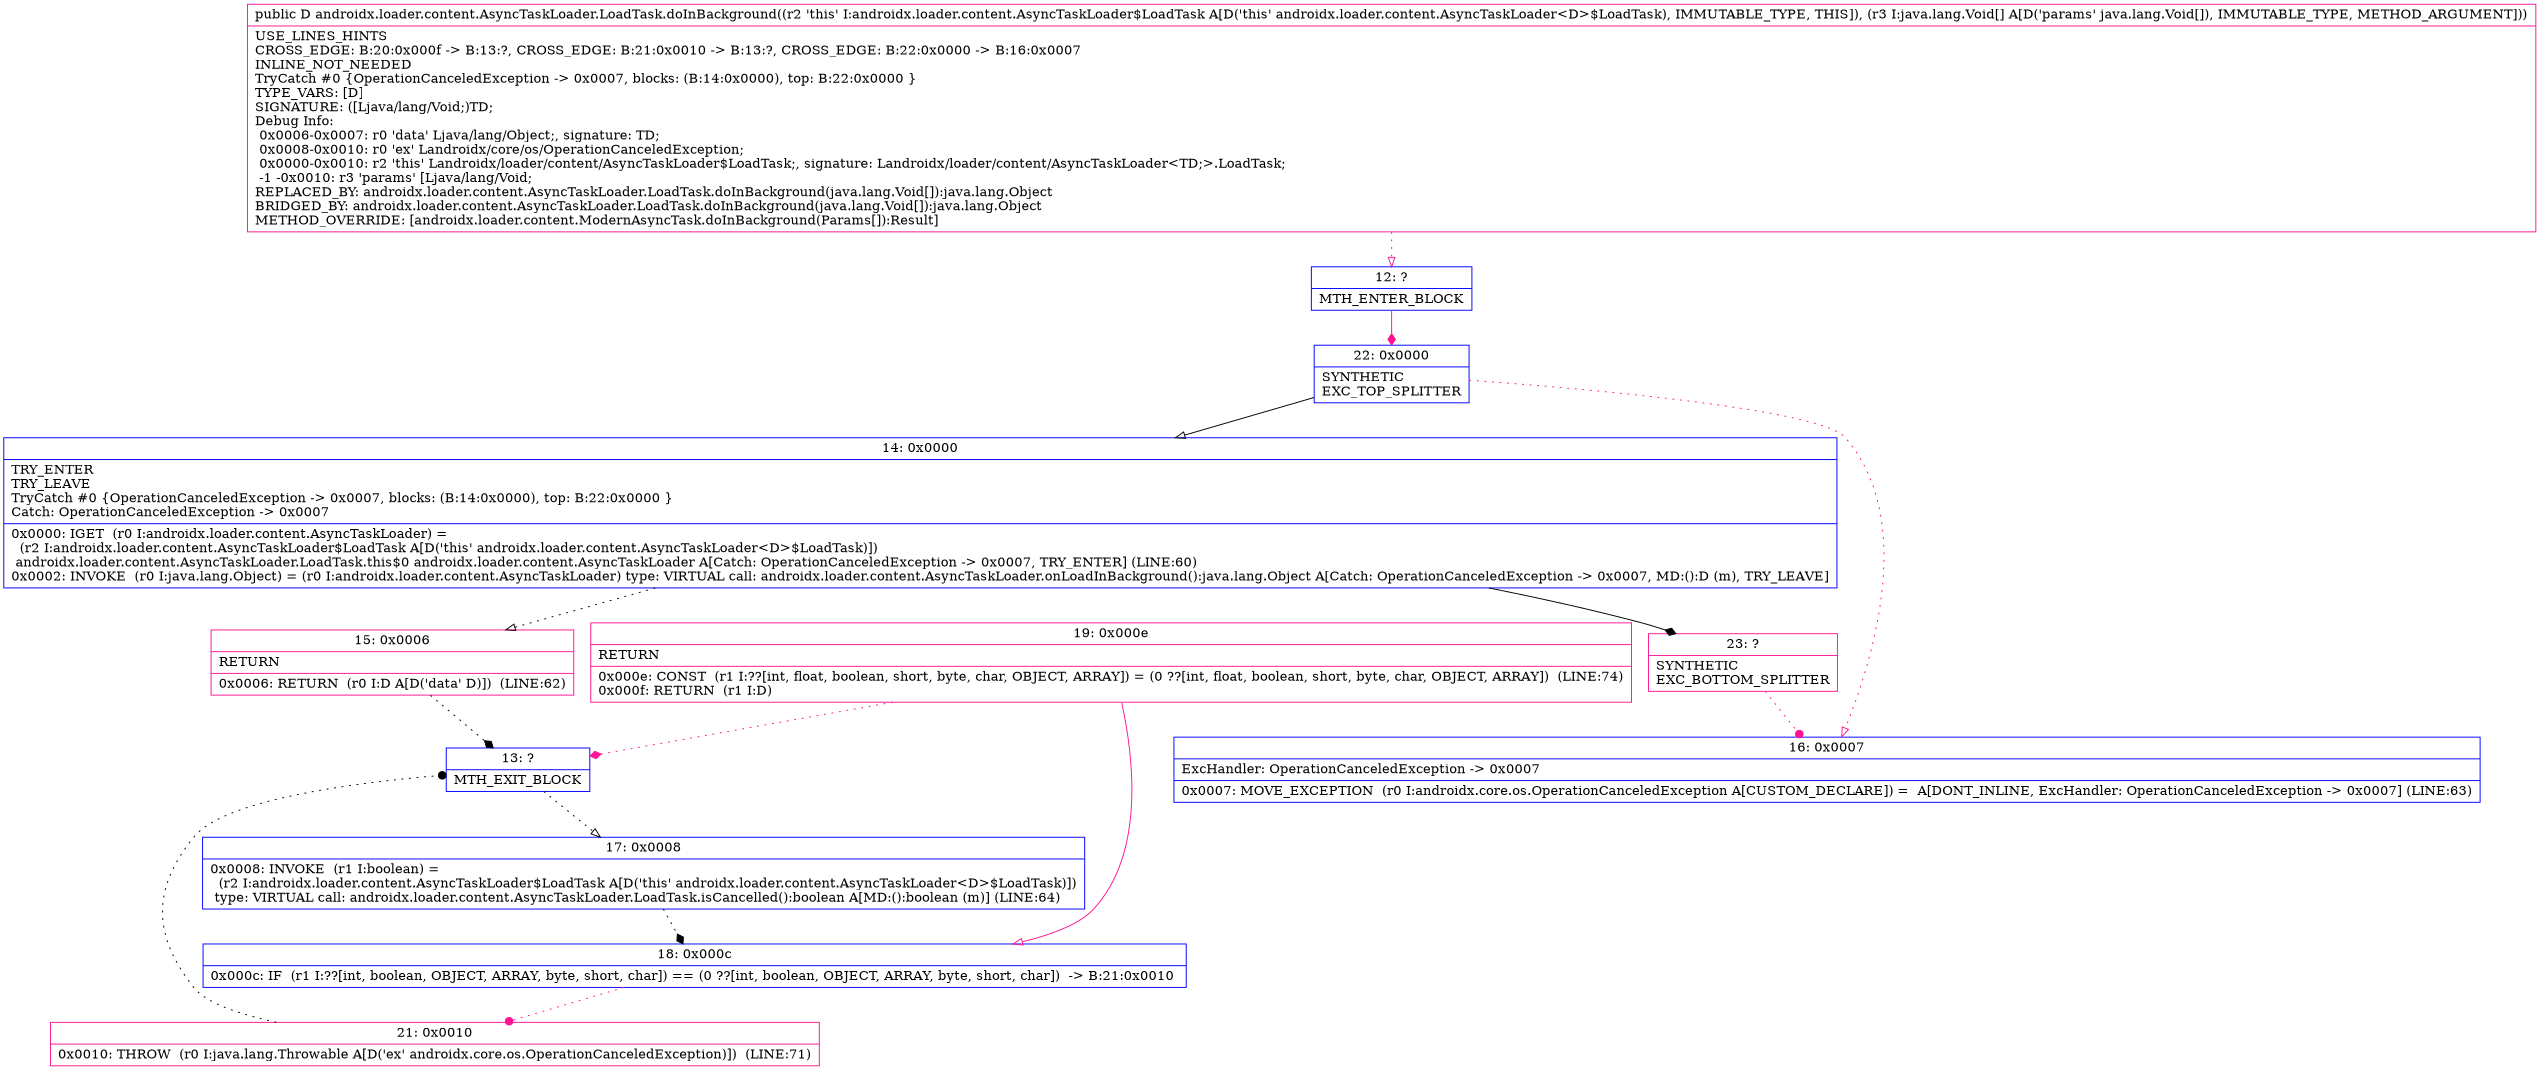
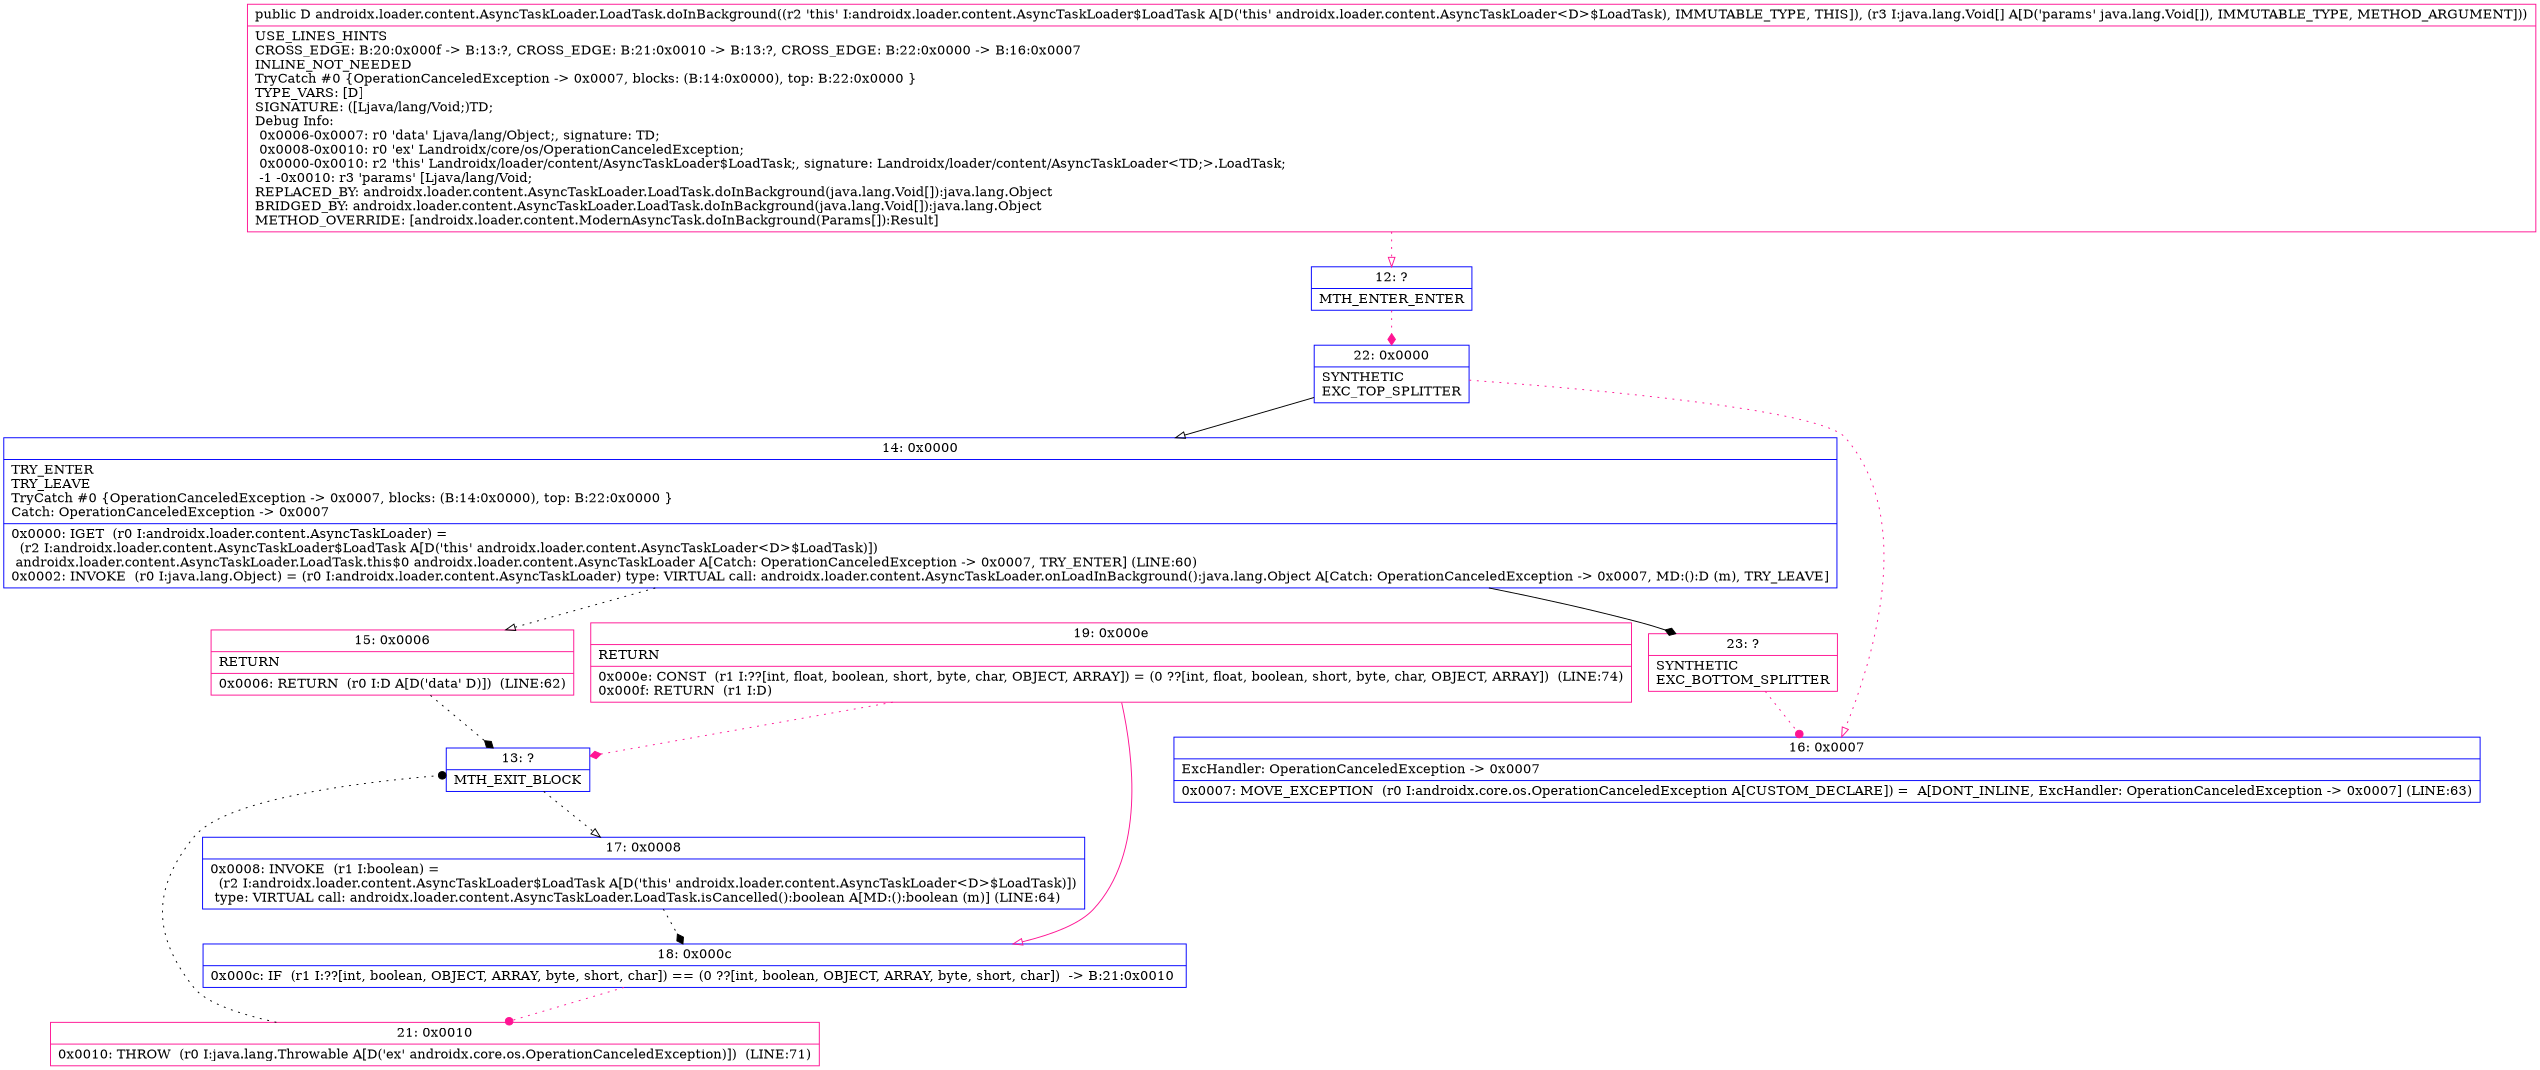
node "12: ?": text "MTH_ENTER_BLOCK" -> "MTH_ENTER_ENTER"
edge "12: ?" -> "22: 0x0000": style solid -> dotted
